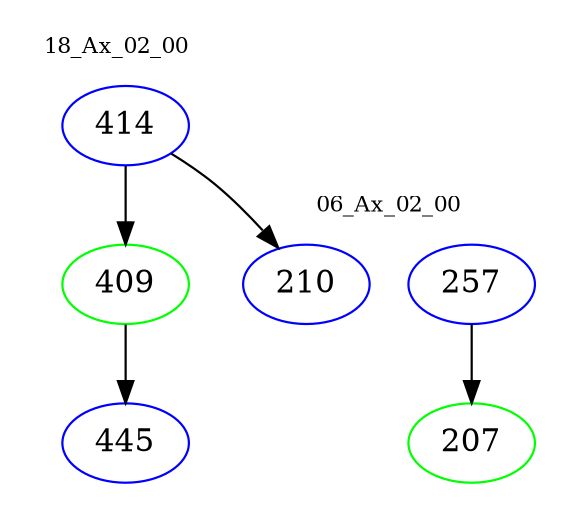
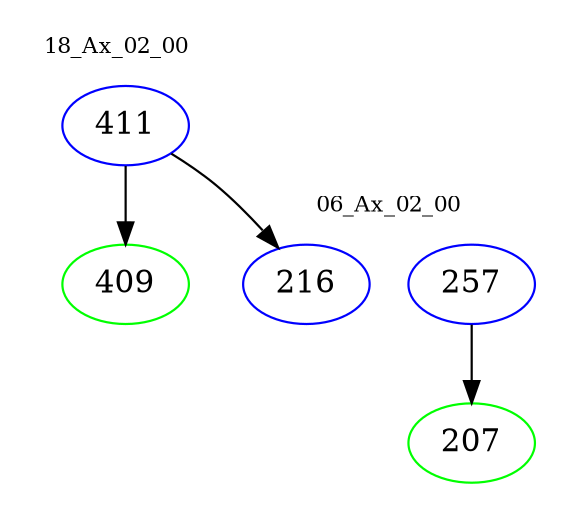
node "414": label "414" -> "411"
node "210": label "210" -> "216"
node "445": removed
